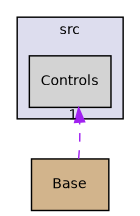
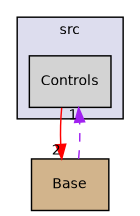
edge "Controls" -> "Base": added
